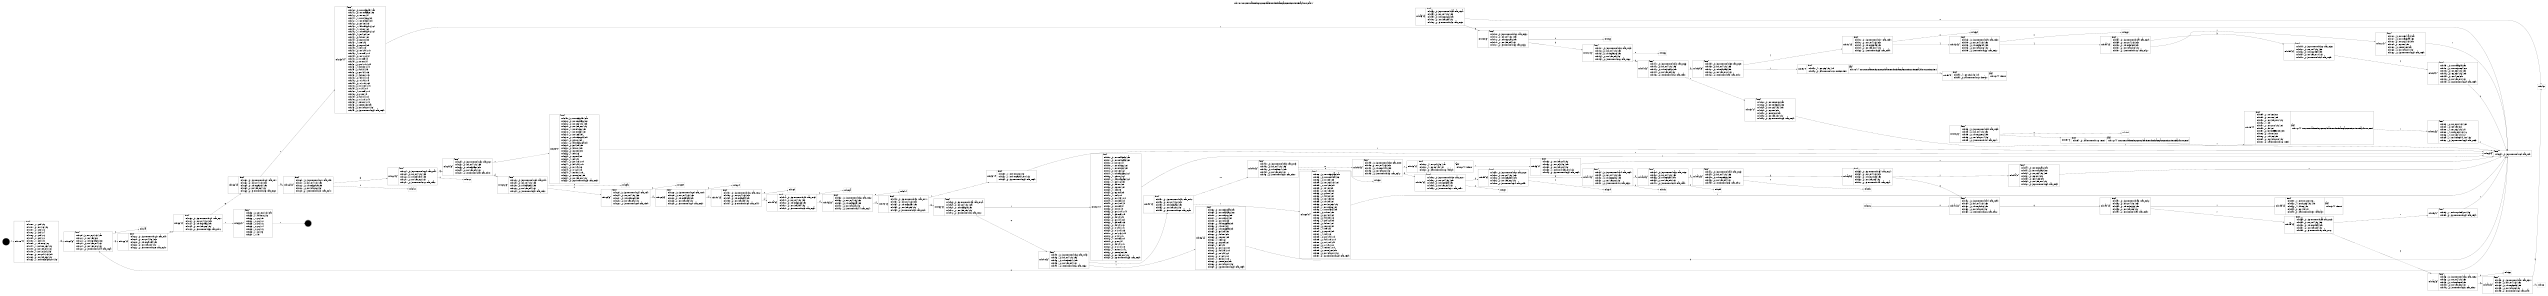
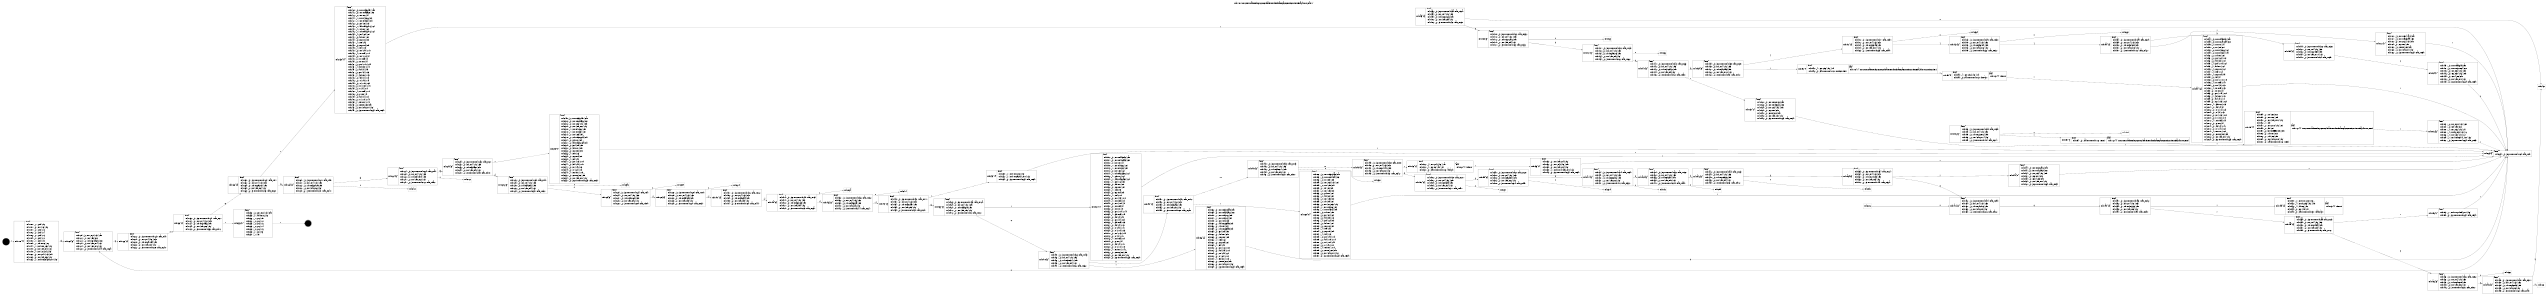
node "0x401fa4 [138]": added
node "0x401c2d": removed
node "0x40244a": removed
